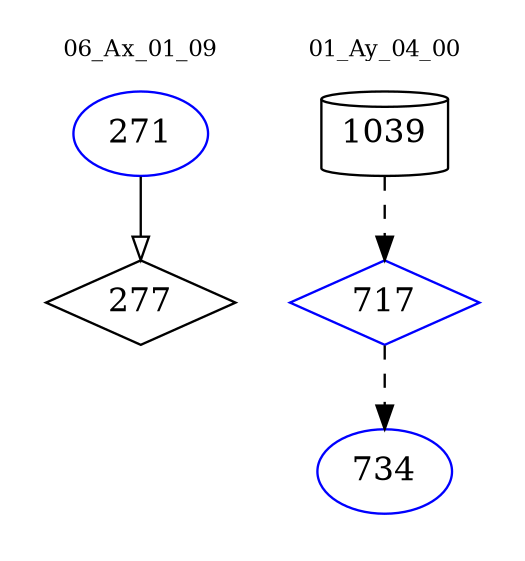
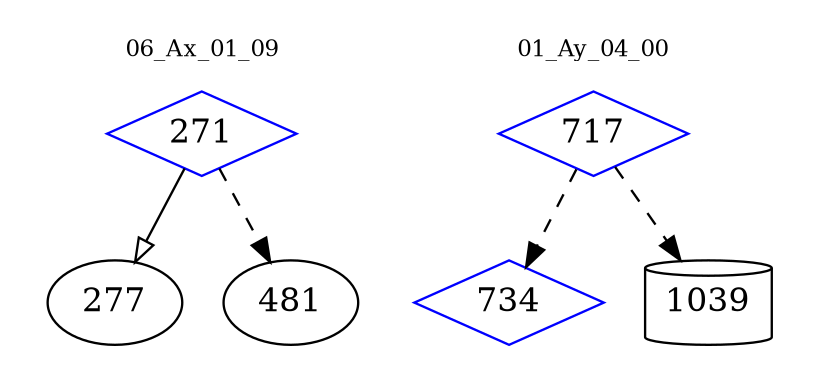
node "271": shape ellipse -> diamond
edge "1039" -> "717": reversed
node "277": shape diamond -> ellipse
node "481": added
node "734": shape ellipse -> diamond
